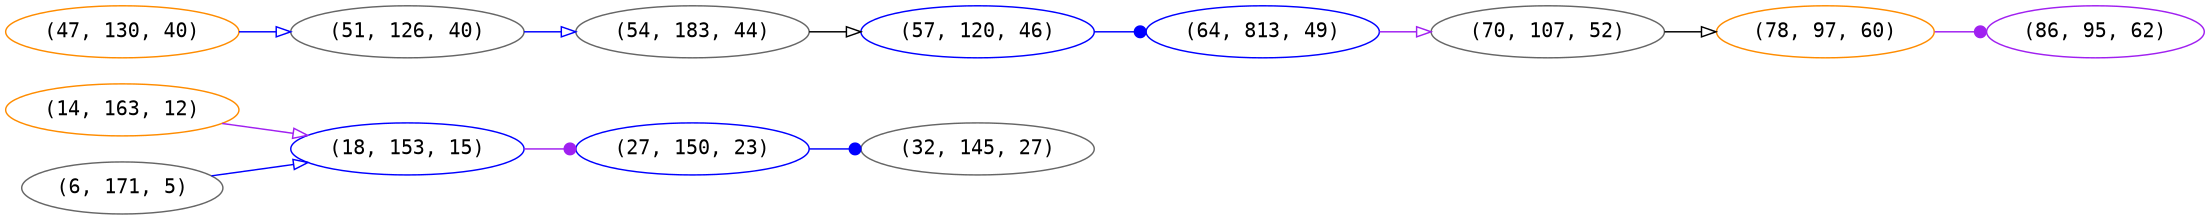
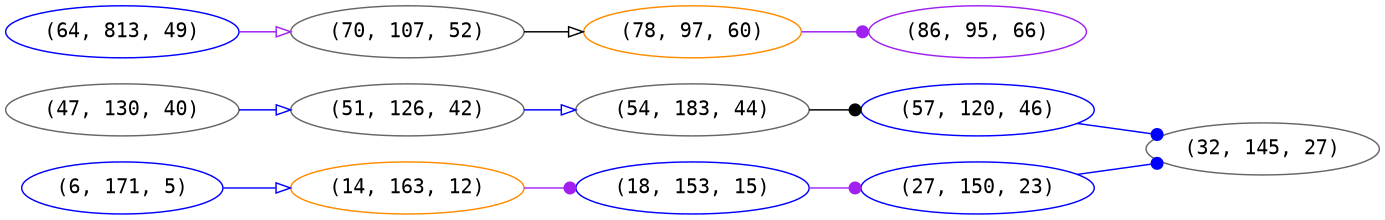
node "(47, 130, 40)": color darkorange -> gray40
node "(51, 126, 40)": label "(51, 126, 40)" -> "(51, 126, 42)"
edge "(54, 183, 44)" -> "(57, 120, 46)": arrowhead onormal -> dot
edge "(57, 120, 46)" -> "(64, 813, 49)": now "(57, 120, 46)" -> "(32, 145, 27)"
node "(86, 95, 62)": label "(86, 95, 62)" -> "(86, 95, 66)"
edge "(14, 163, 12)" -> "(18, 153, 15)": arrowhead onormal -> dot
edge "(6, 171, 5)" -> "(18, 153, 15)": now "(6, 171, 5)" -> "(14, 163, 12)"
node "(6, 171, 5)": color gray40 -> blue
